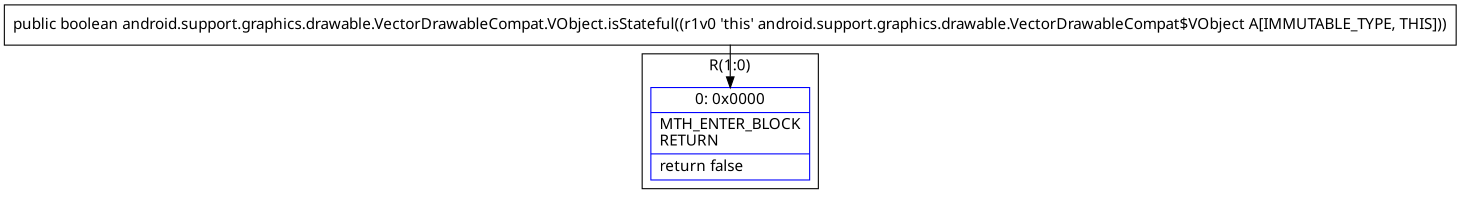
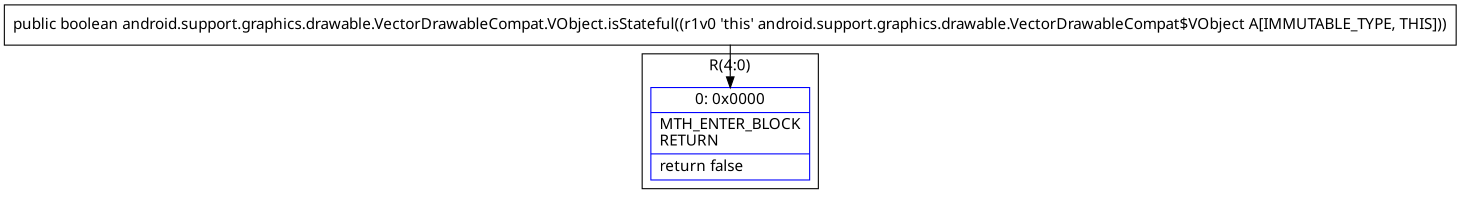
cluster "R(1:0)": label "R(1:0)" -> "R(4:0)"
